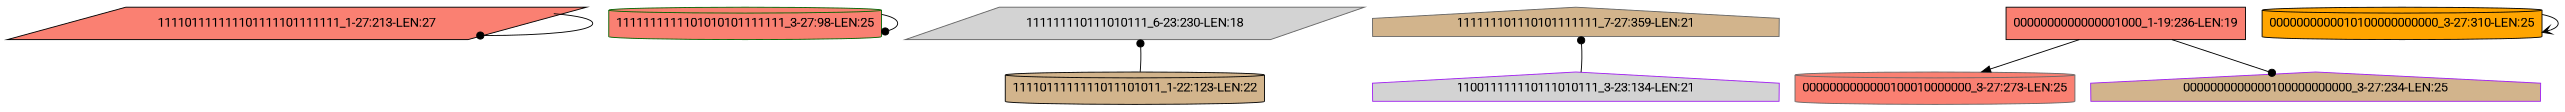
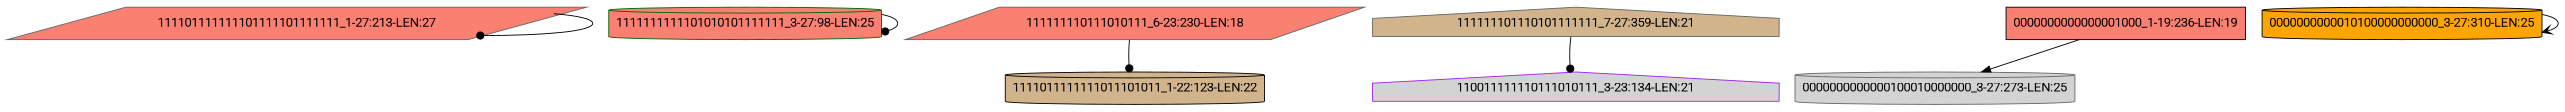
node "111101111111101111101111111_1-27:213-LEN:27": color black -> gray40
node "111111110111010111_6-23:230-LEN:18": fillcolor lightgrey -> salmon
edge "110011111110111010111_3-23:134-LEN:21" -> "111111101110101111111_7-27:359-LEN:21": reversed
edge "1111011111111011101011_1-22:123-LEN:22" -> "111111110111010111_6-23:230-LEN:18": reversed
node "0000000000000100010000000_3-27:273-LEN:25": fillcolor salmon -> lightgrey
node "0000000000000100000000000_3-27:234-LEN:25": removed
